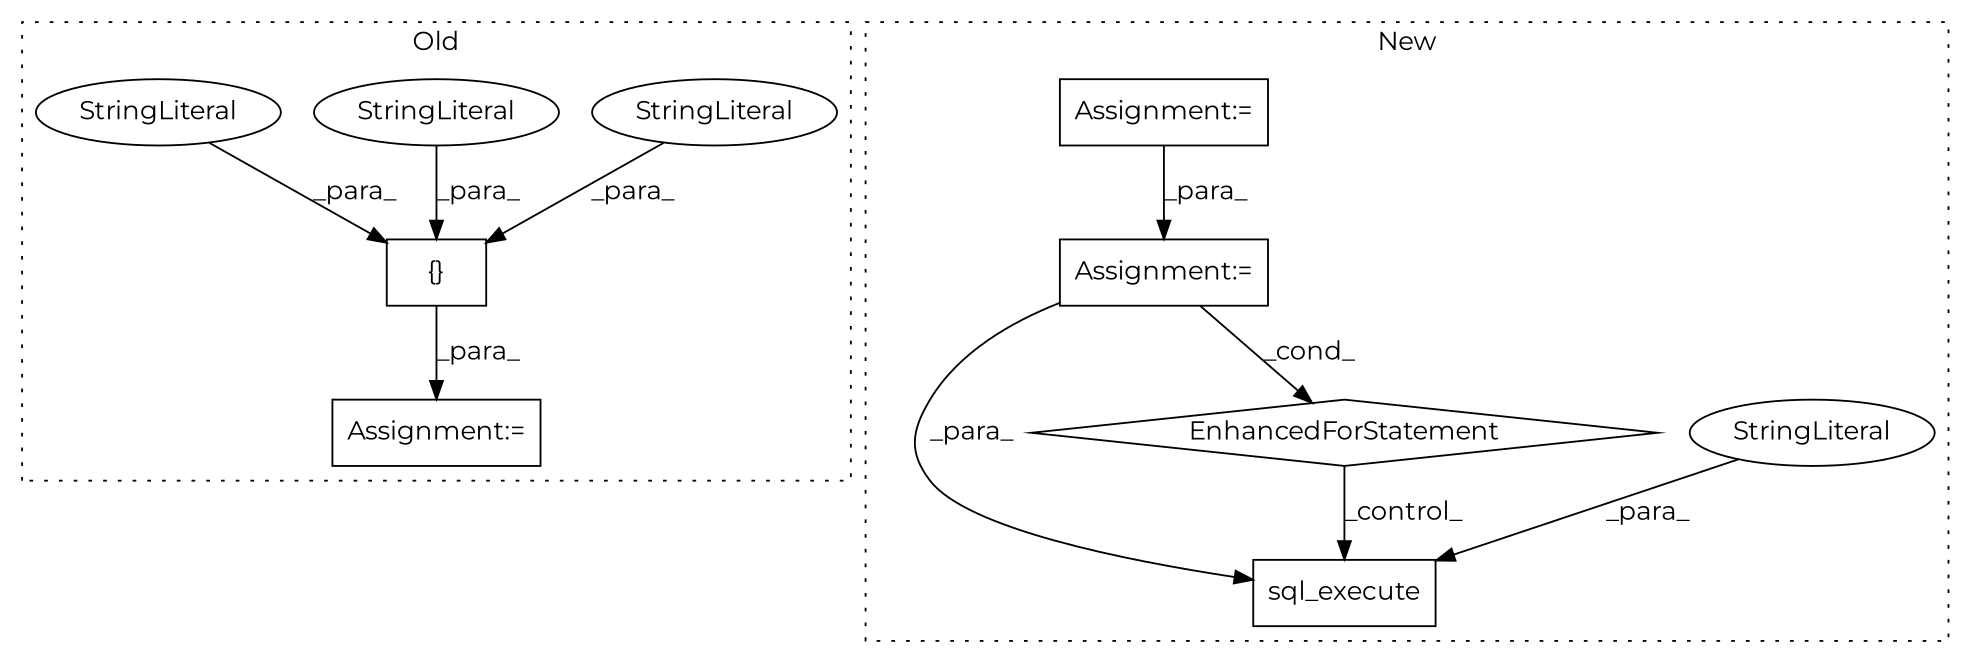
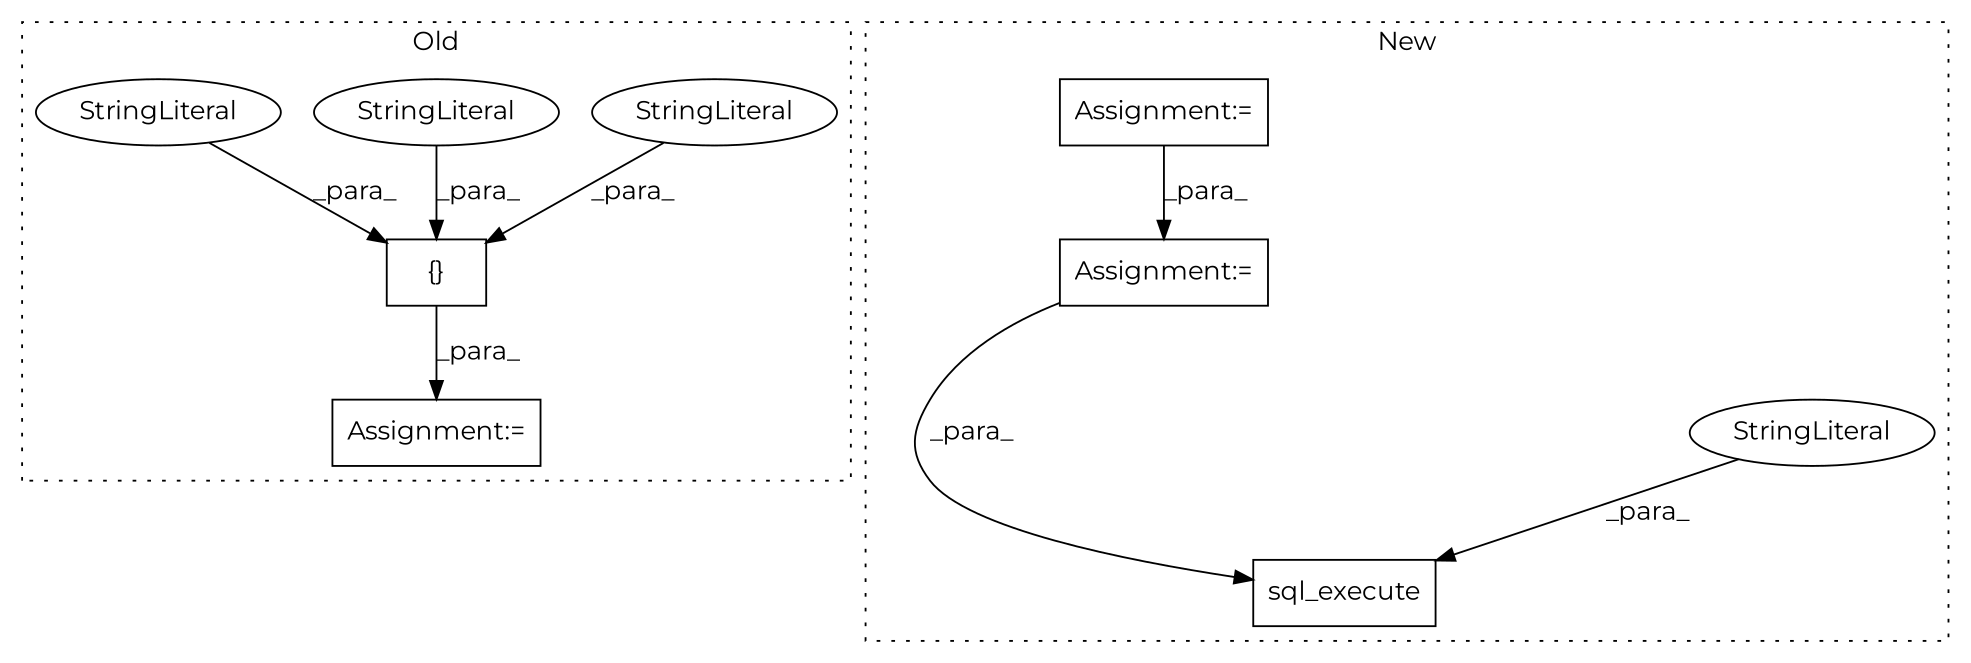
node "EnhancedForStatement": removed
